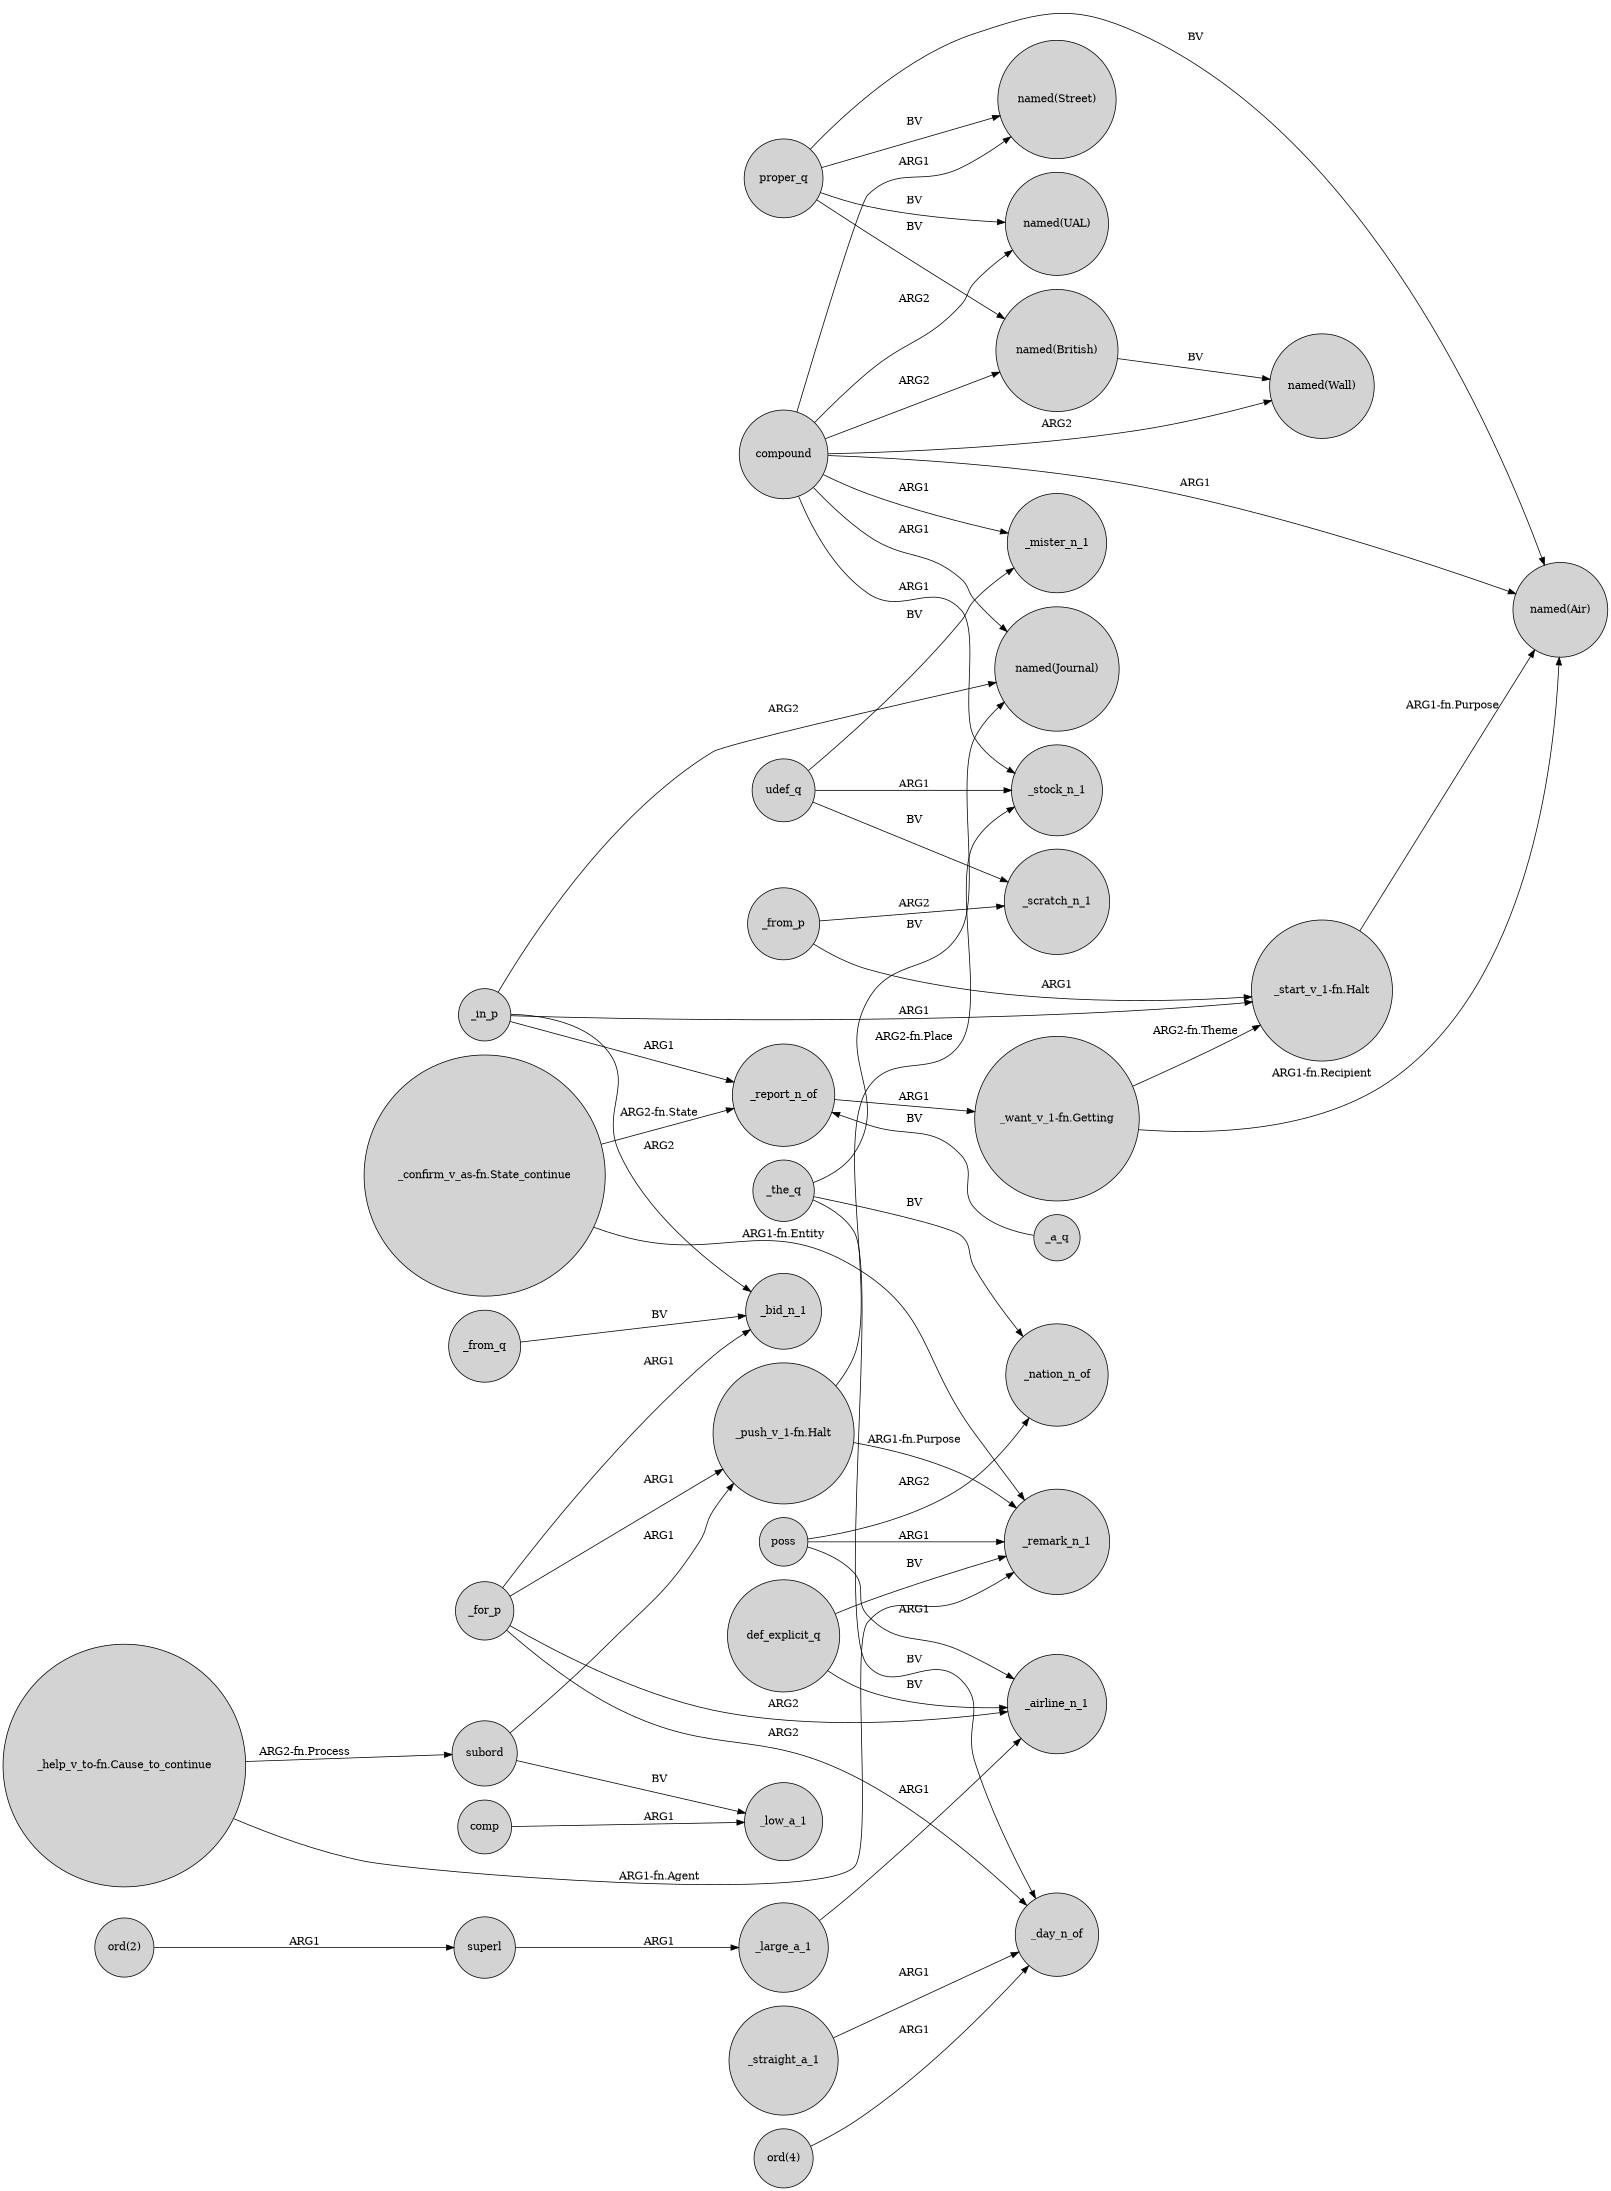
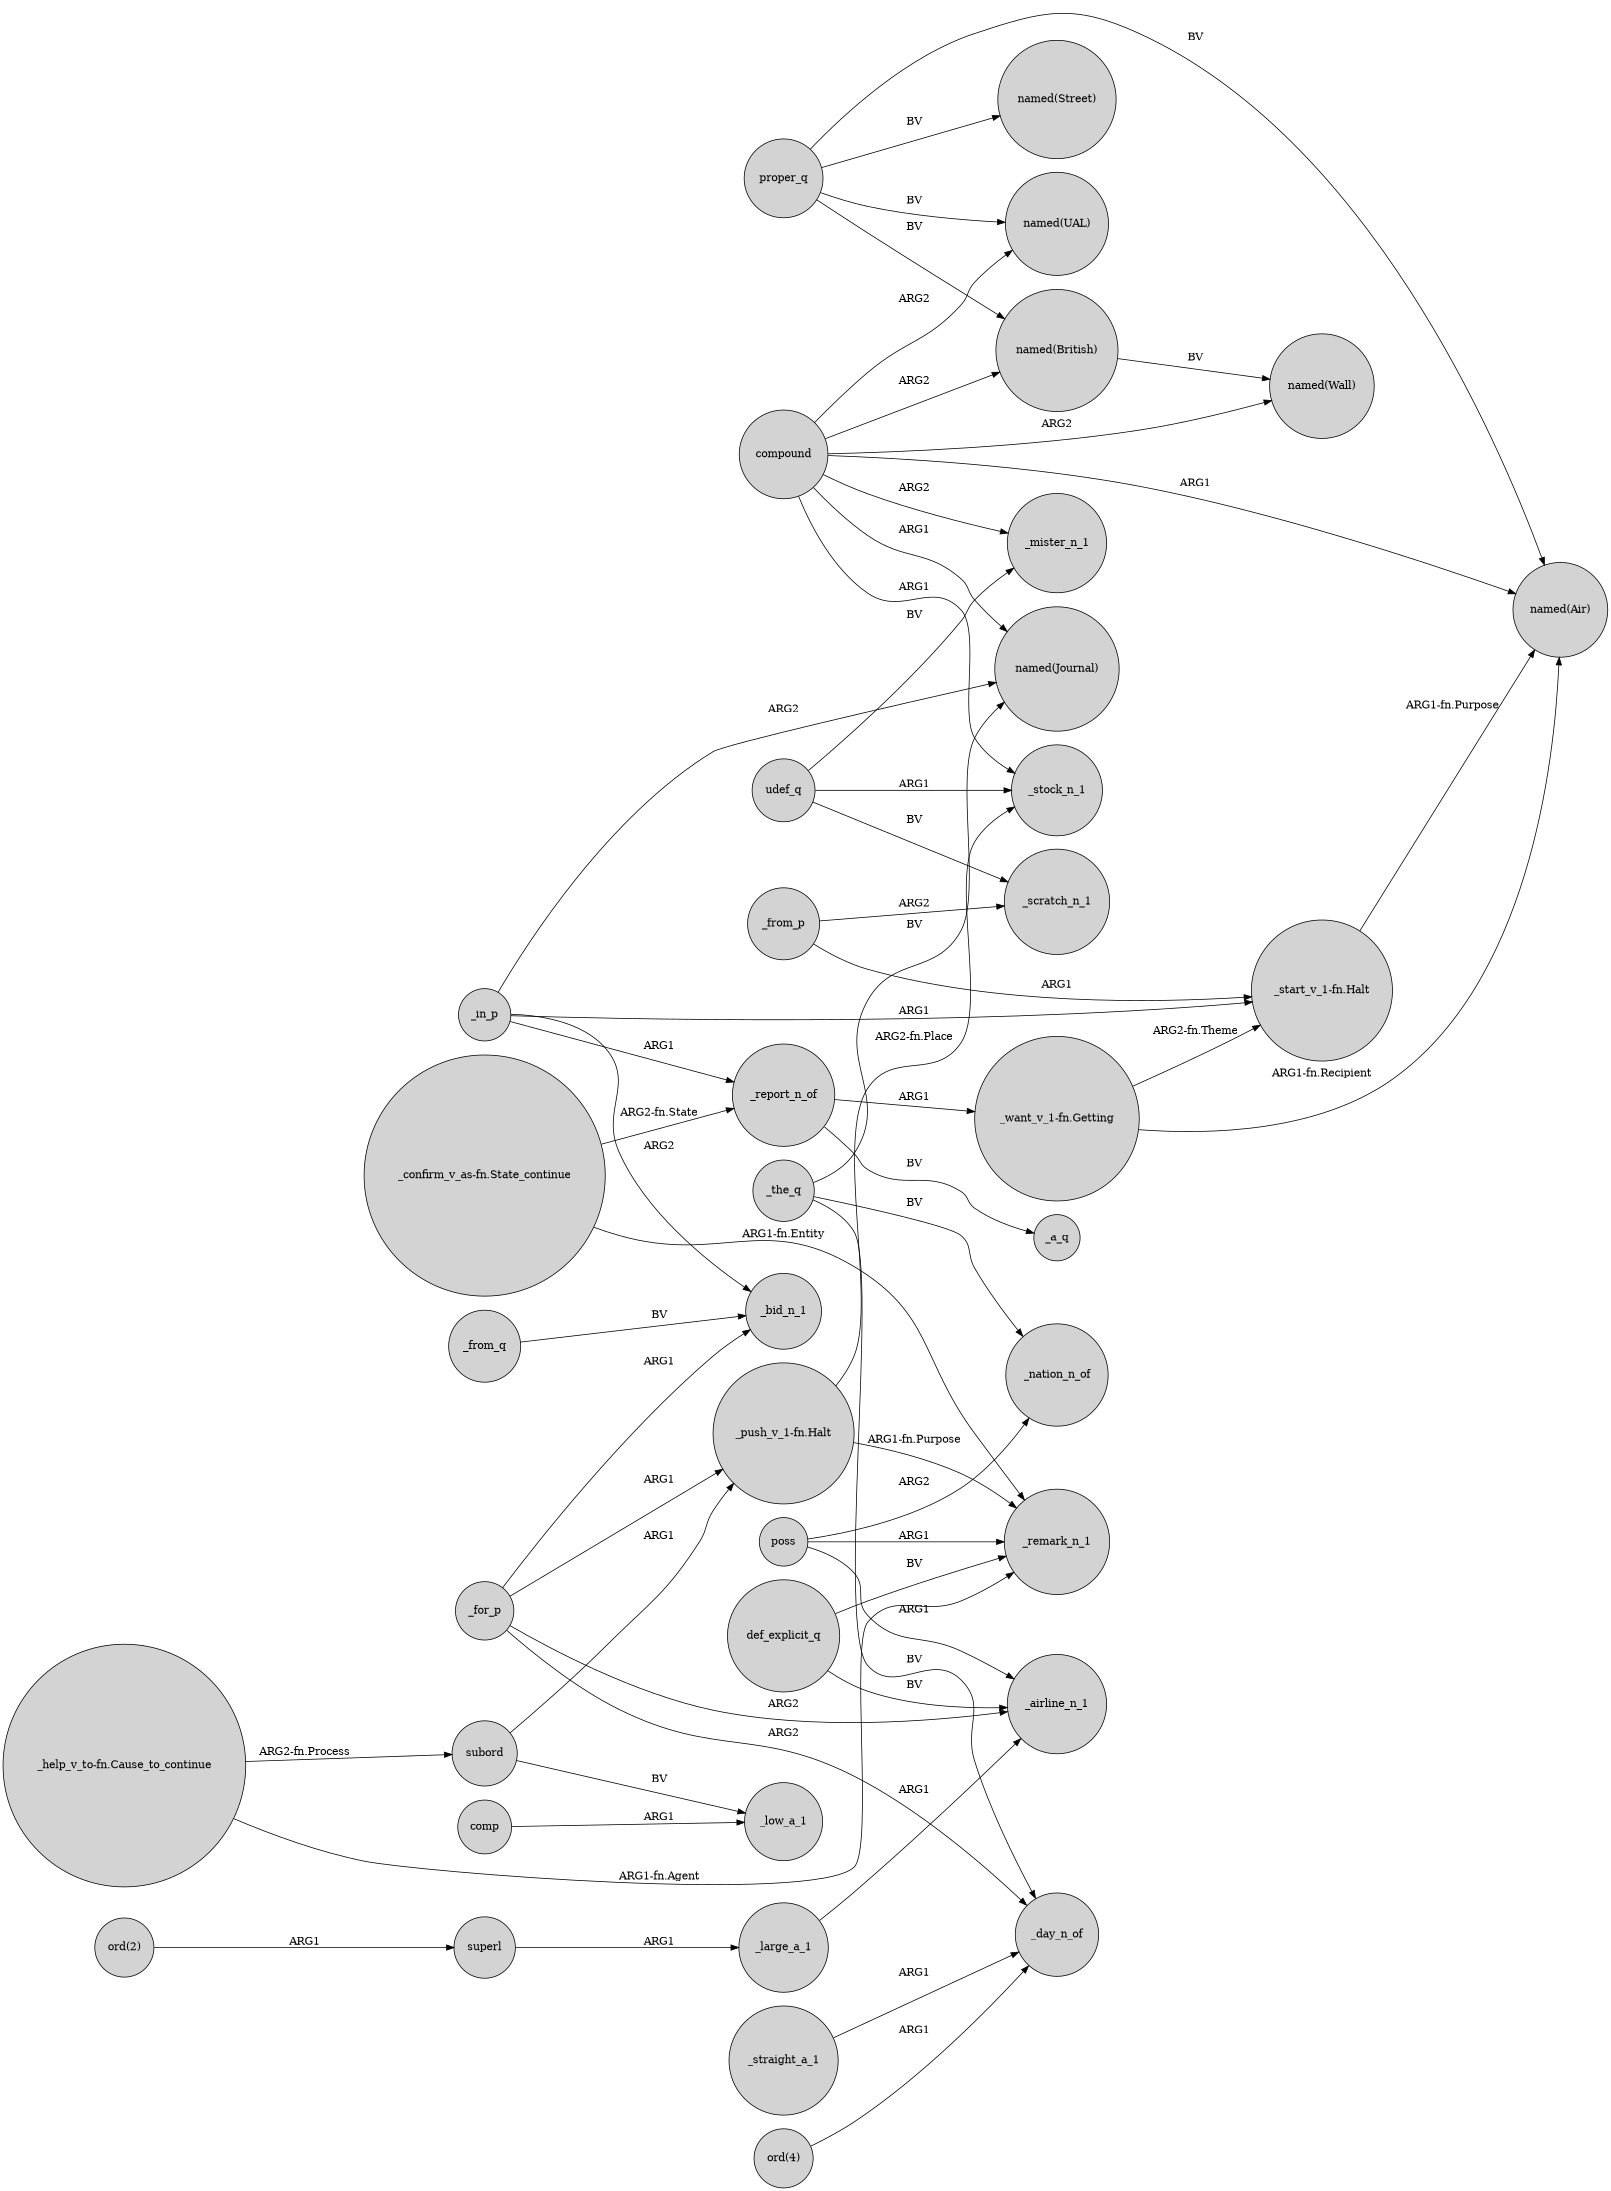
edge "compound" -> "named(Street)": removed, label "ARG1"
edge "compound" -> "_mister_n_1": label "ARG1" -> "ARG2"
edge "_a_q" -> "_report_n_of": reversed
